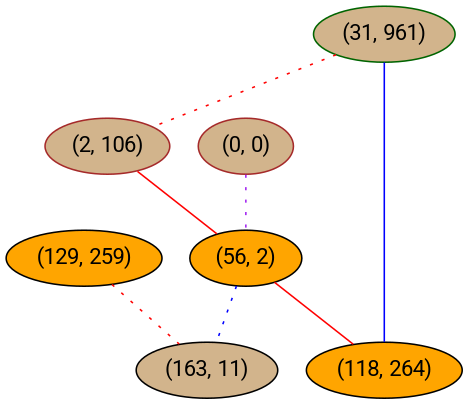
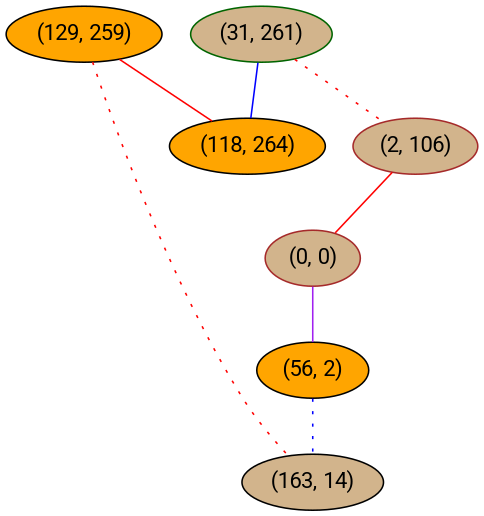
node "(31, 961)": label "(31, 961)" -> "(31, 261)"
edge "(0, 0)" -- "(56, 2)": style dotted -> solid
edge "(2, 106)" -- "(56, 2)": now "(2, 106)" -- "(0, 0)"
edge "(56, 2)" -- "(118, 264)": now "(129, 259)" -- "(118, 264)"
node "(163, 11)": label "(163, 11)" -> "(163, 14)"
